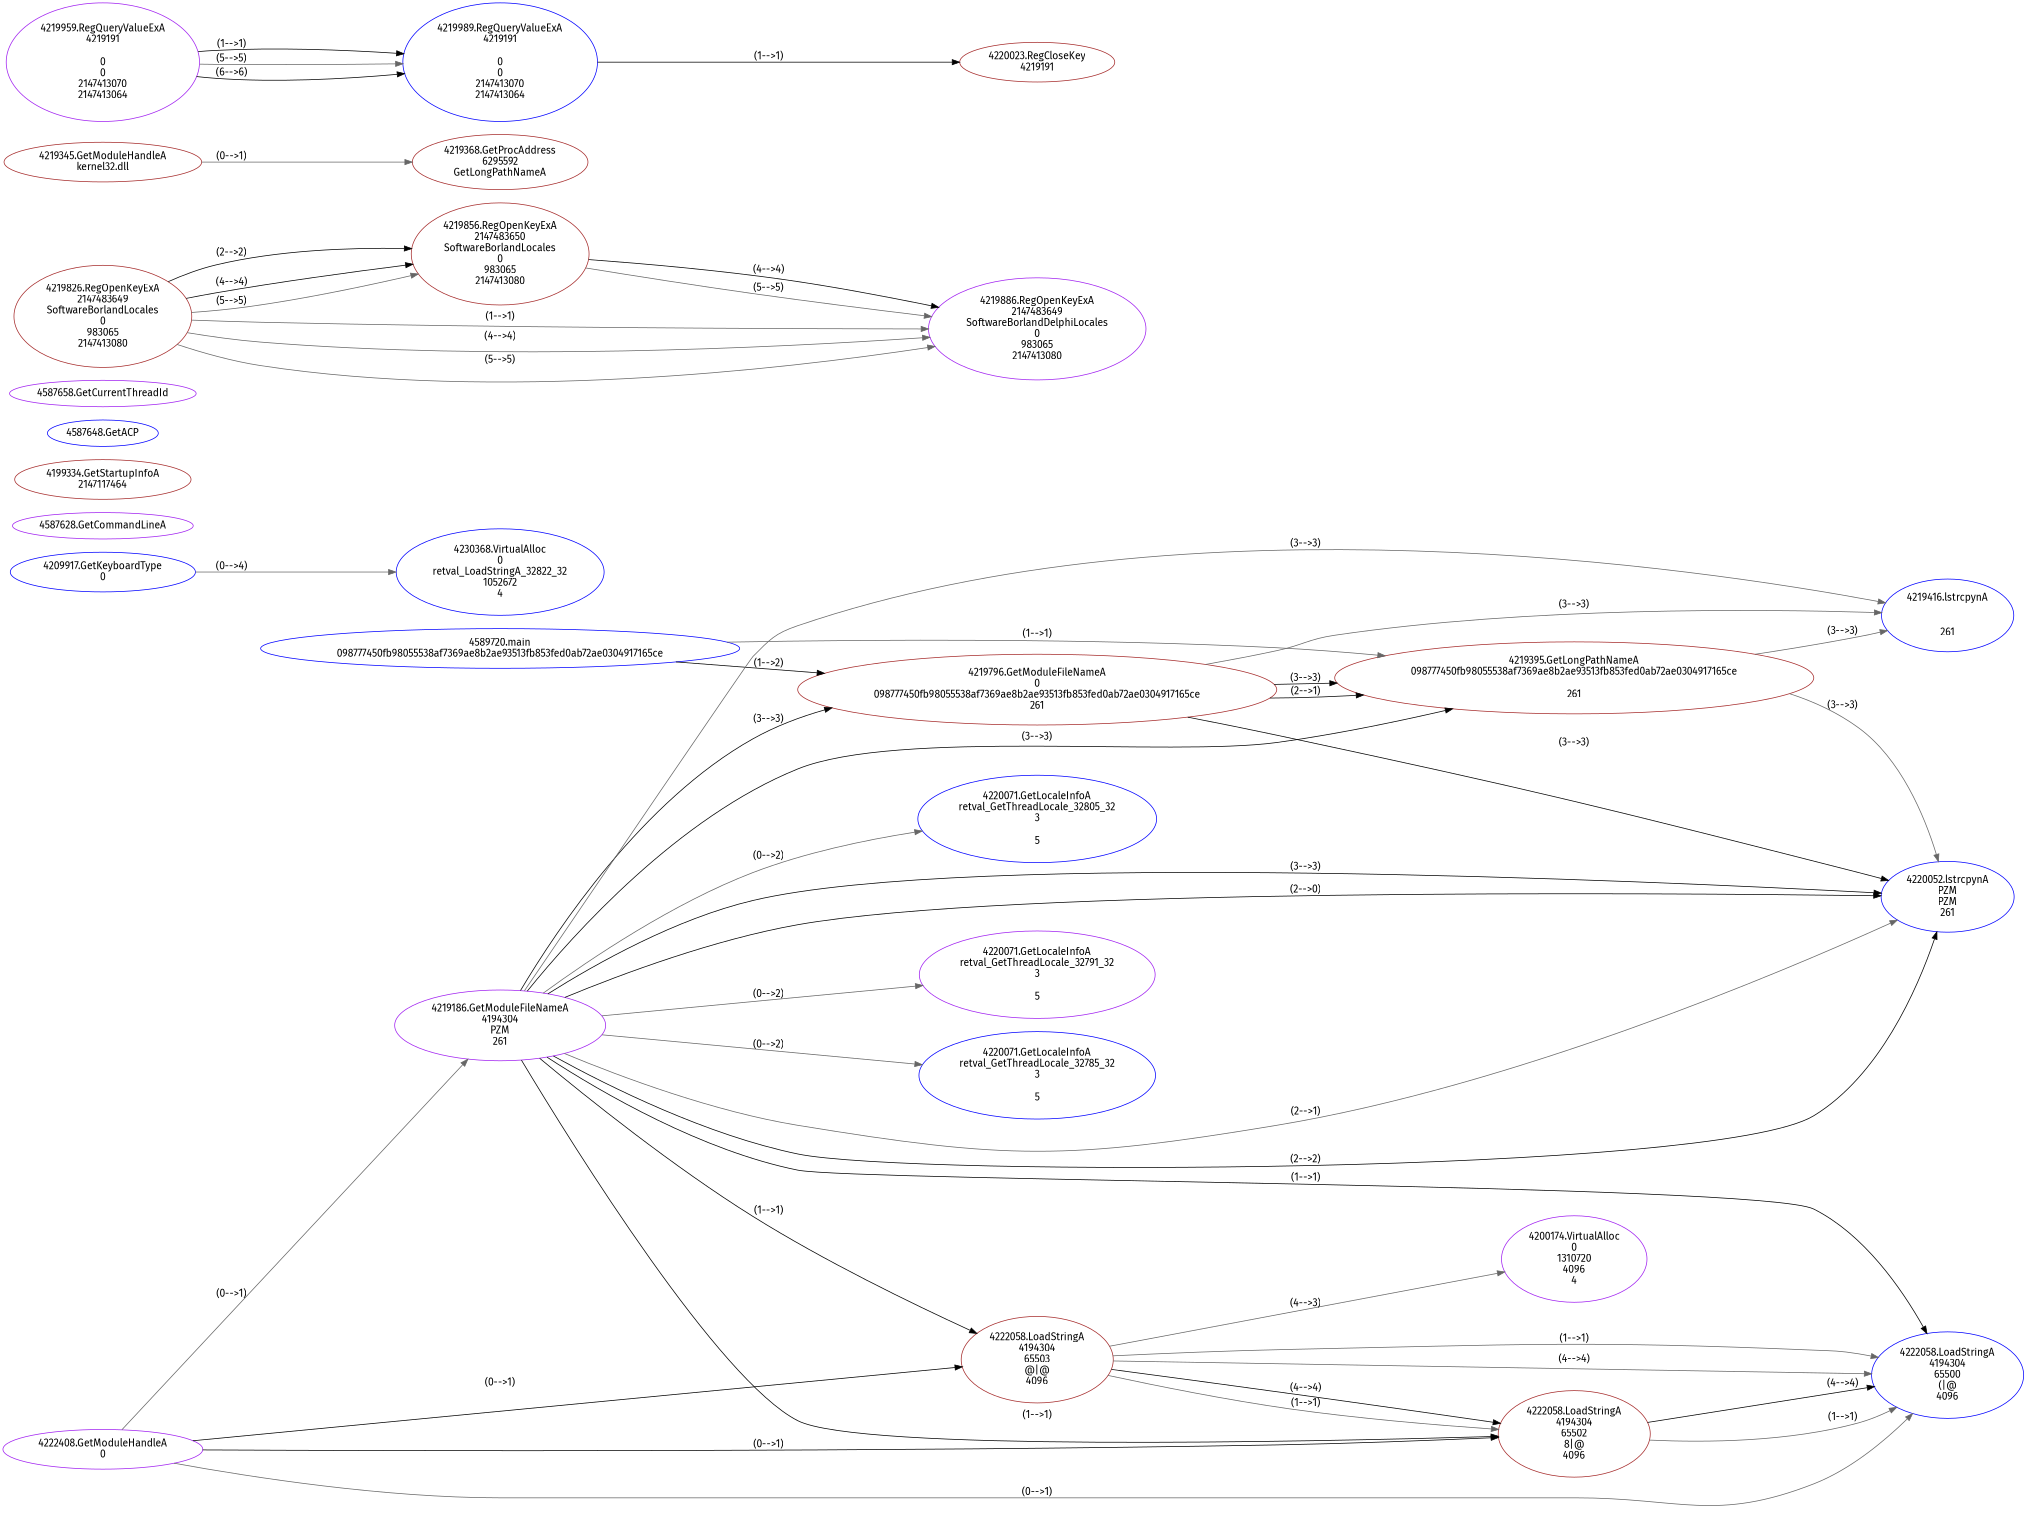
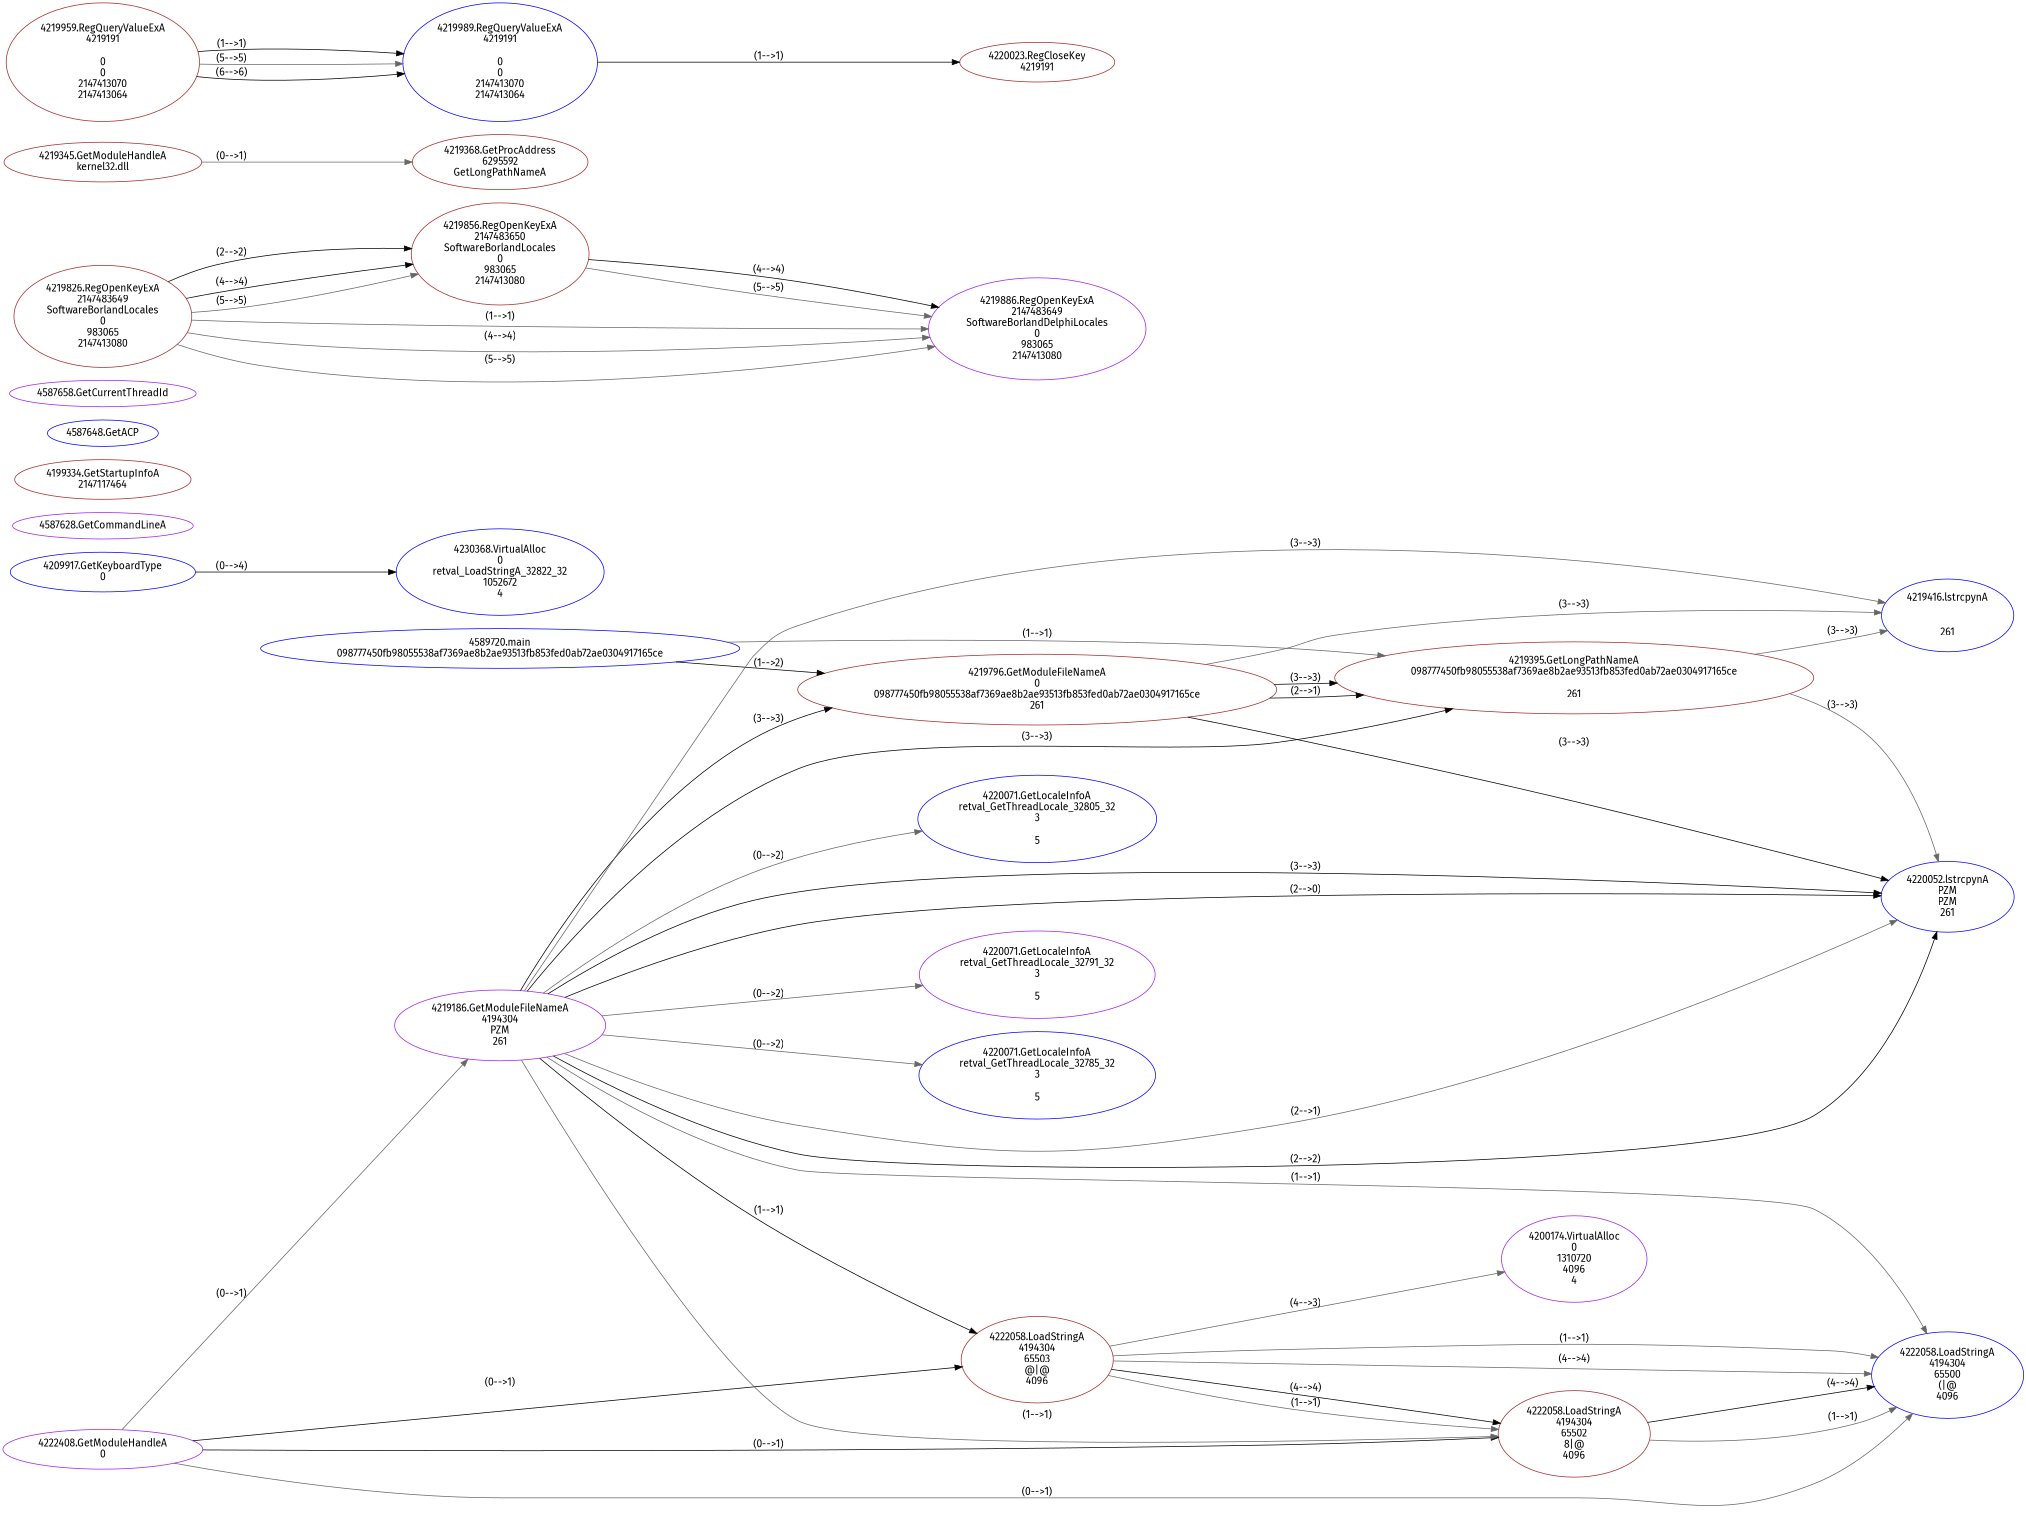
node "4219959.RegQueryValueExA 4219191 0 0 2147413070 2147413064": color purple -> brown
edge "4209917.GetKeyboardType 0" -> "4230368.VirtualAlloc 0 retval_LoadStringA_32822_32 1052672 4": color gray40 -> black
edge "4219186.GetModuleFileNameA 4194304 PZM 261" -> "4222058.LoadStringA 4194304 65500 (|@ 4096": color black -> gray40
edge "4219186.GetModuleFileNameA 4194304 PZM 261" -> "4222058.LoadStringA 4194304 65502 8|@ 4096": color black -> gray40
